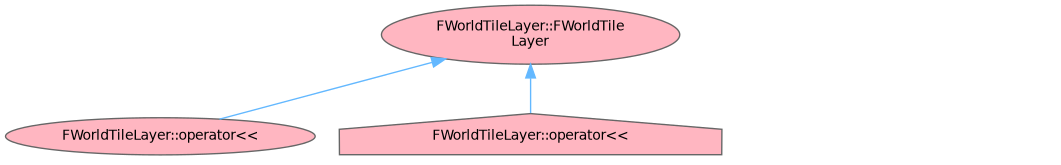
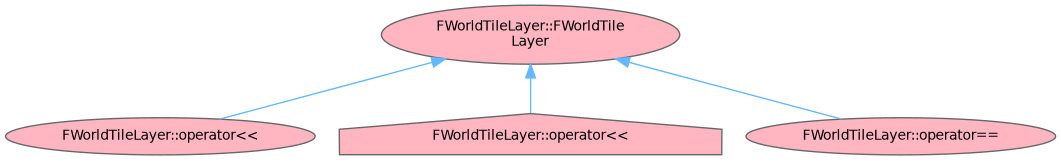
node "FWorldTileLayer::operator==": added
